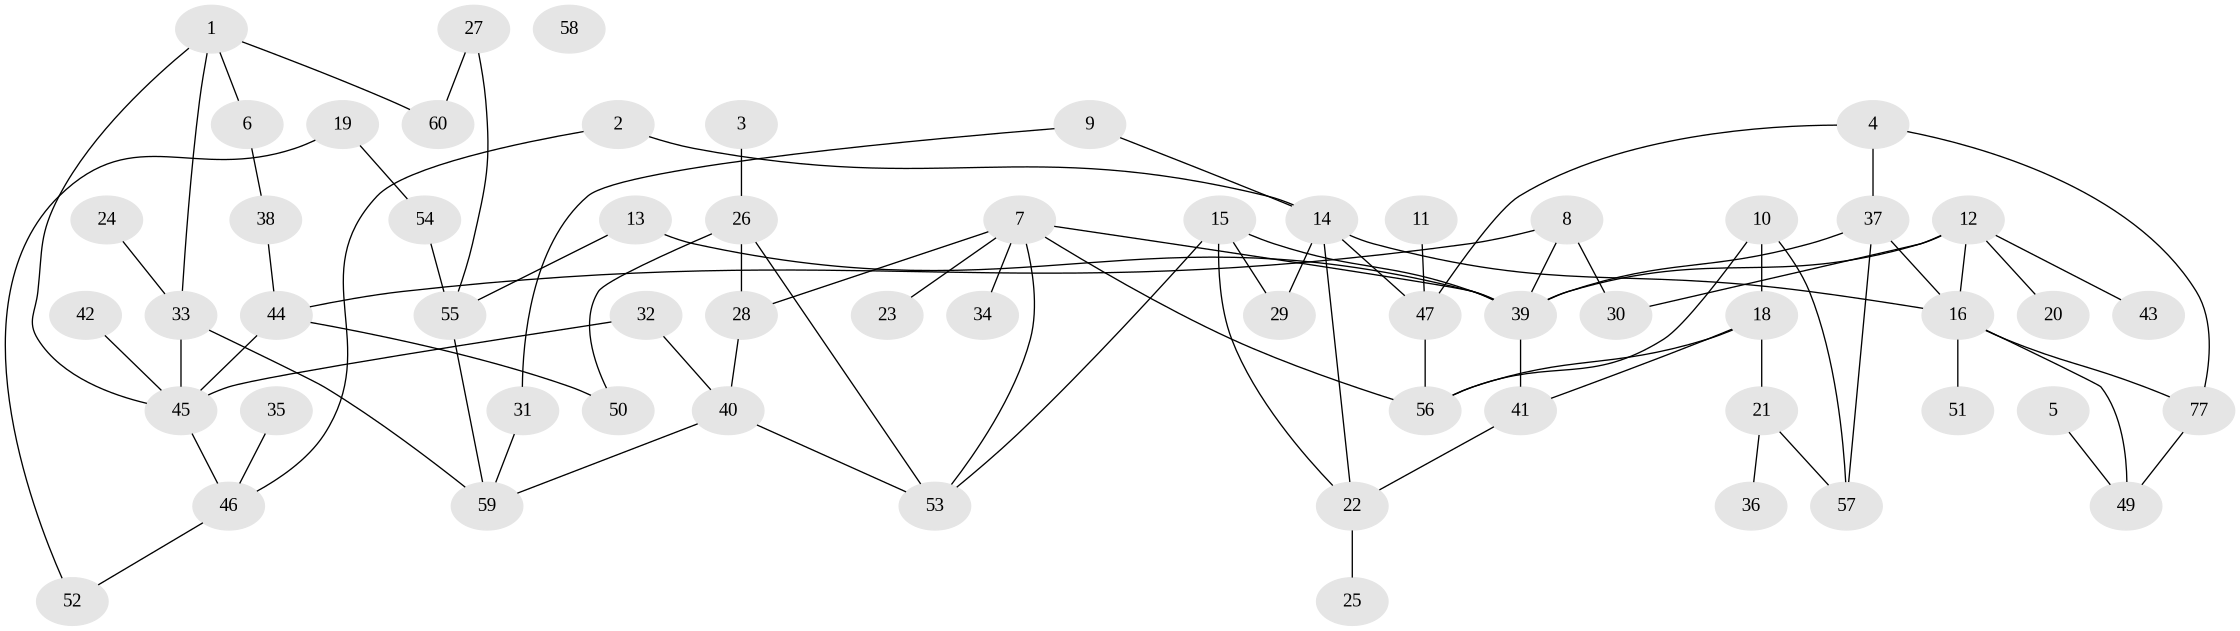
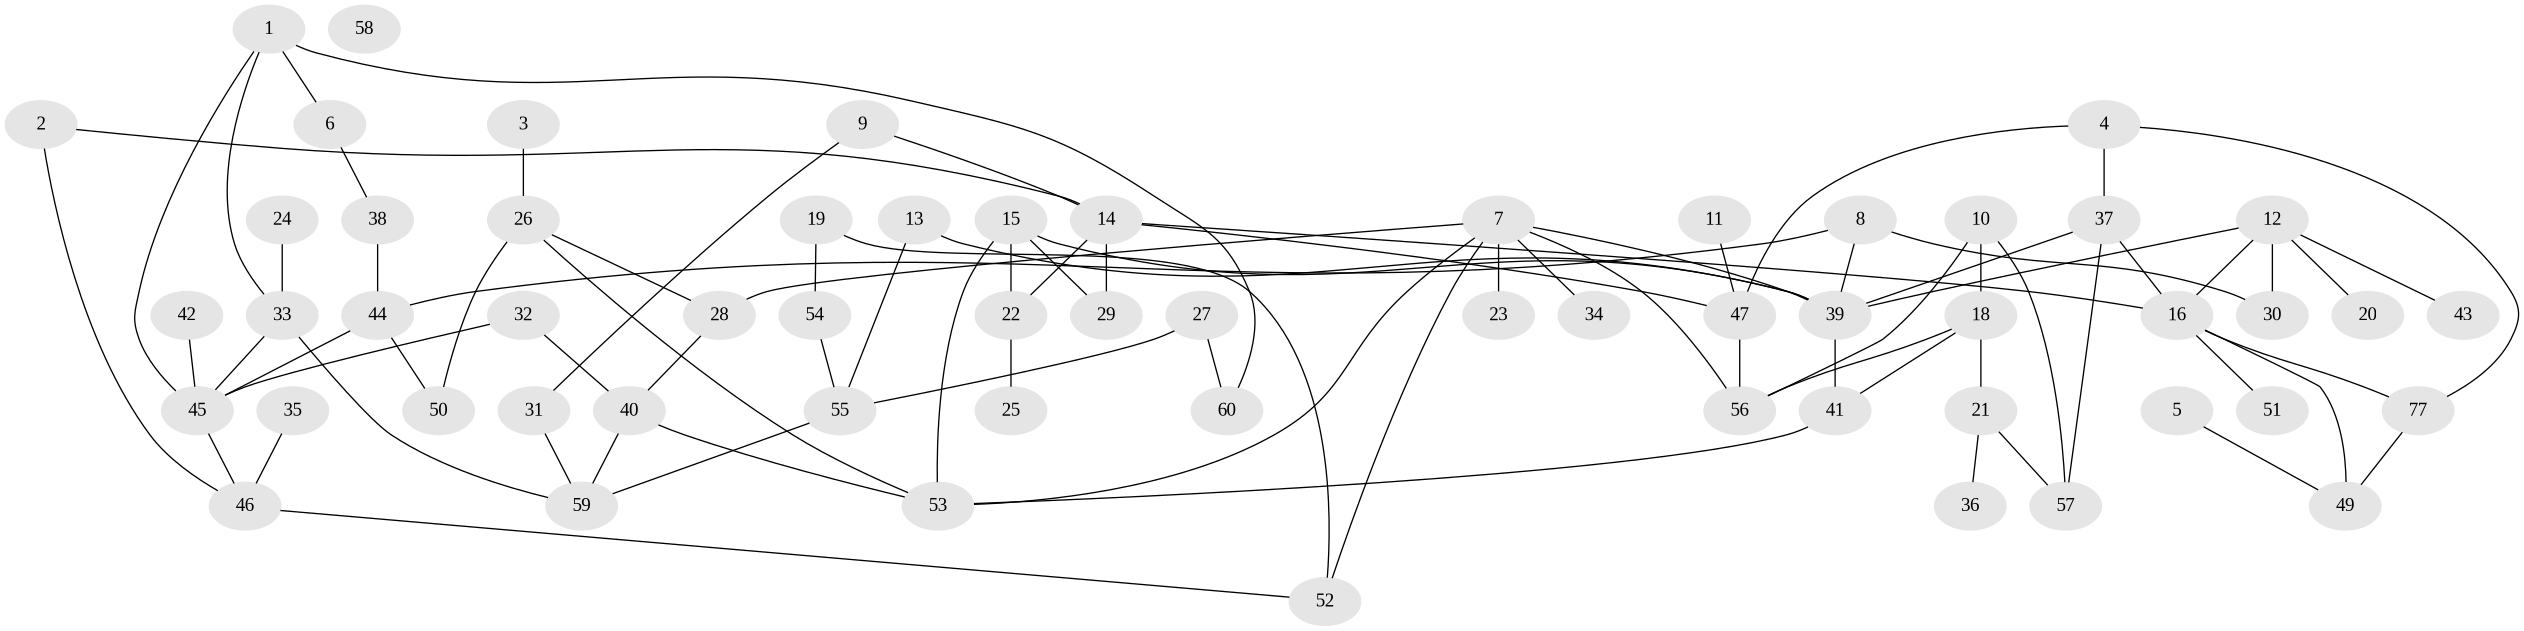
edge "7" -- "52": added
edge "41" -- "22": now "41" -- "53"
